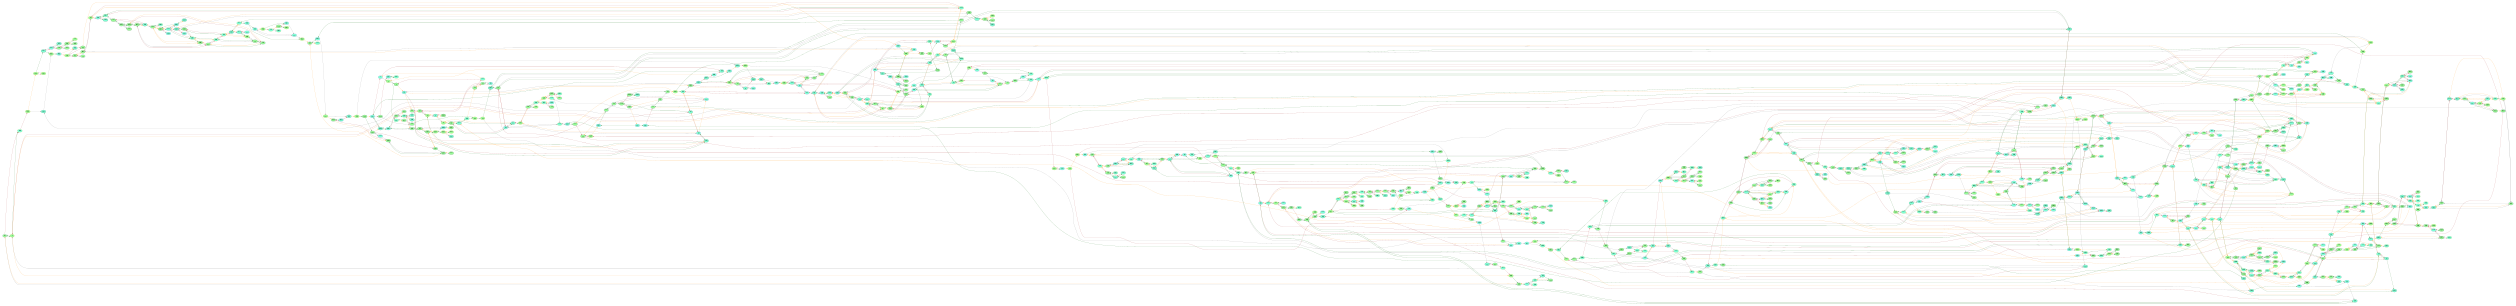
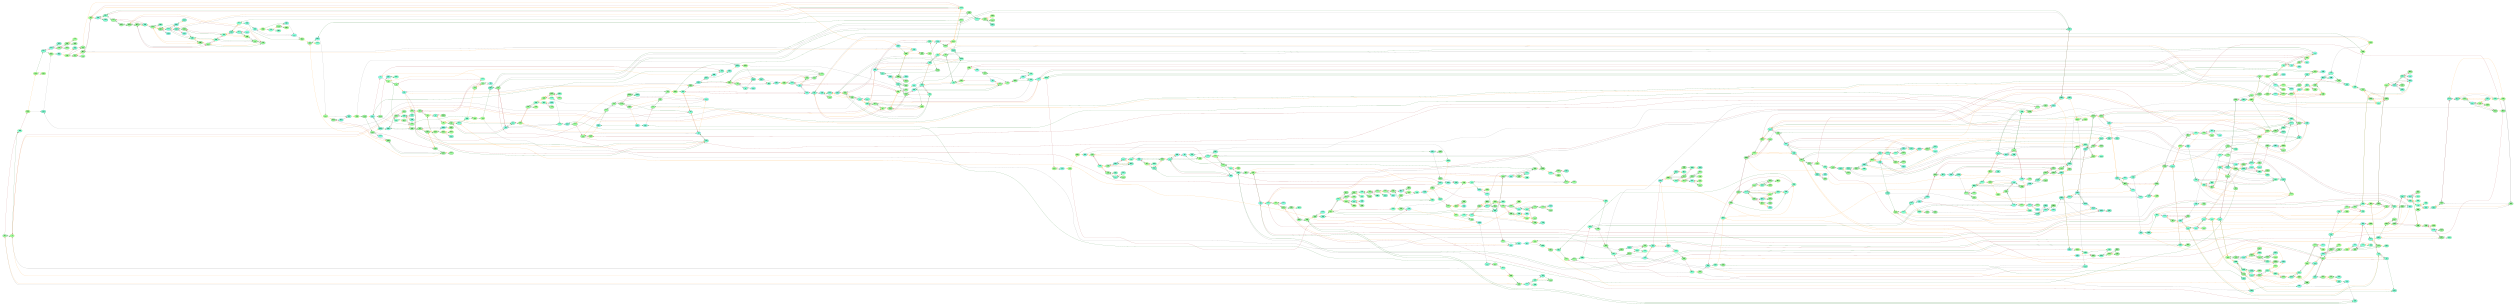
node "n434": removed
node "n298": removed
